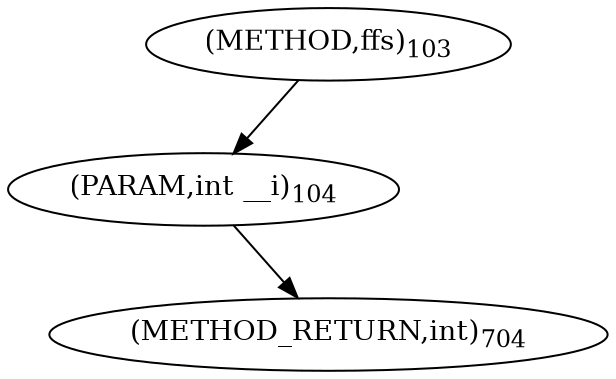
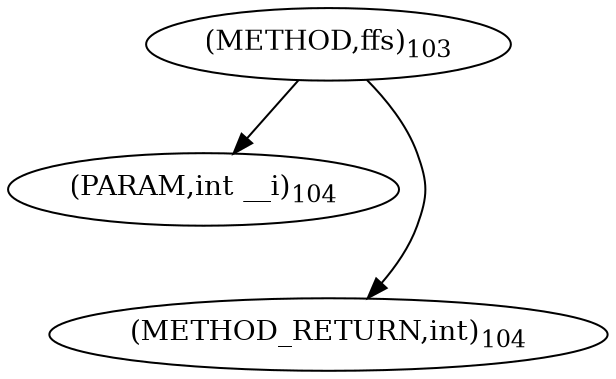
edge "(PARAM,int __i)" -> "(METHOD_RETURN,int)": now "(METHOD,ffs)" -> "(METHOD_RETURN,int)"
node "(METHOD_RETURN,int)": text "704" -> "104"
